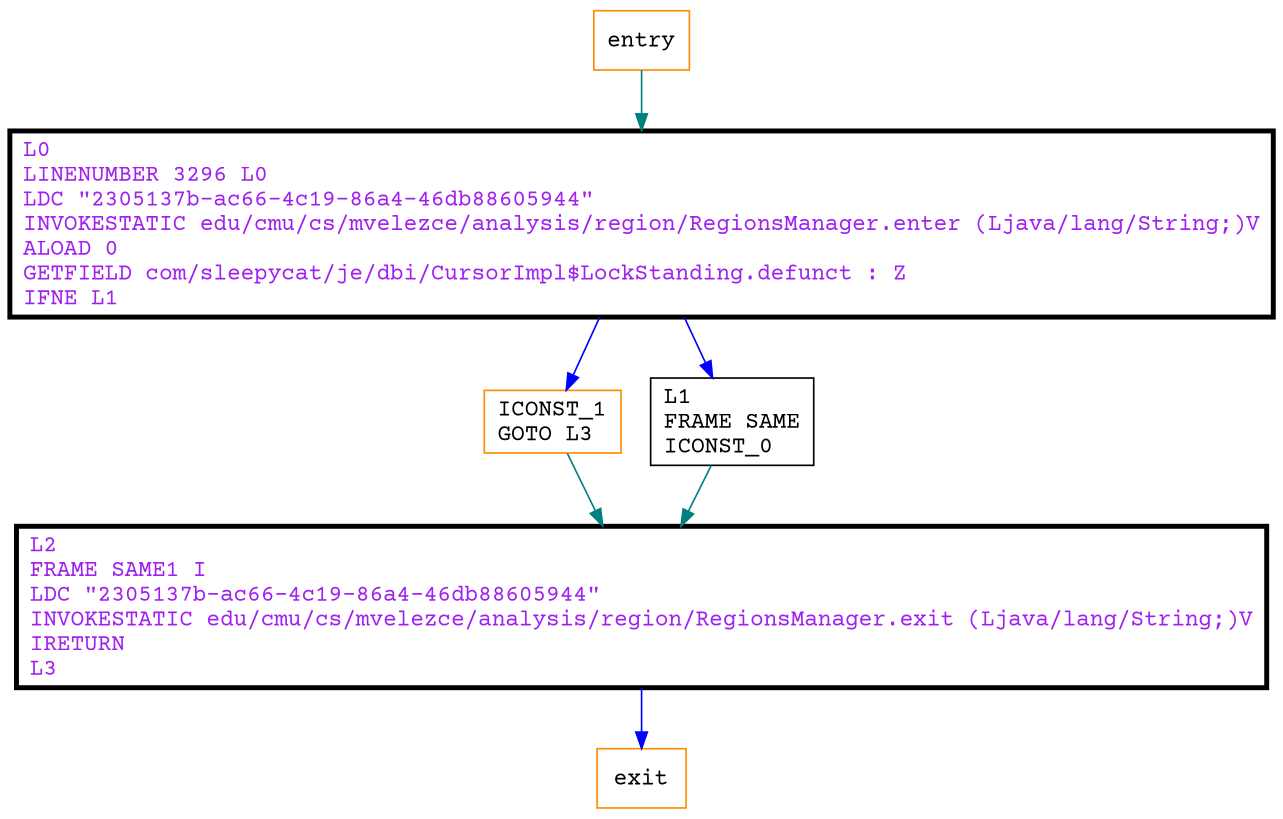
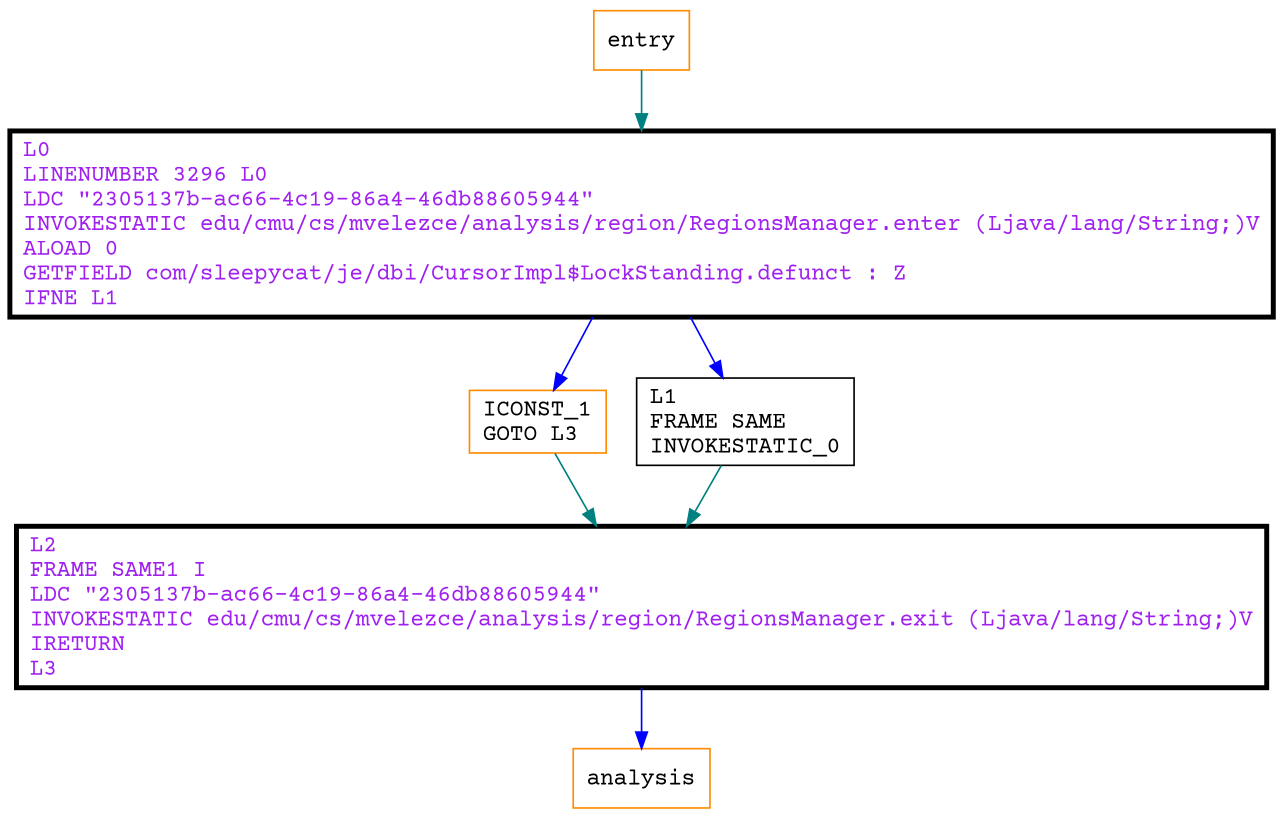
node "L1 FRAME SAME ICONST_0": label "L1 FRAME SAME ICONST_0" -> "L1 FRAME SAME INVOKESTATIC_0"
node "exit": label "exit" -> "analysis"
